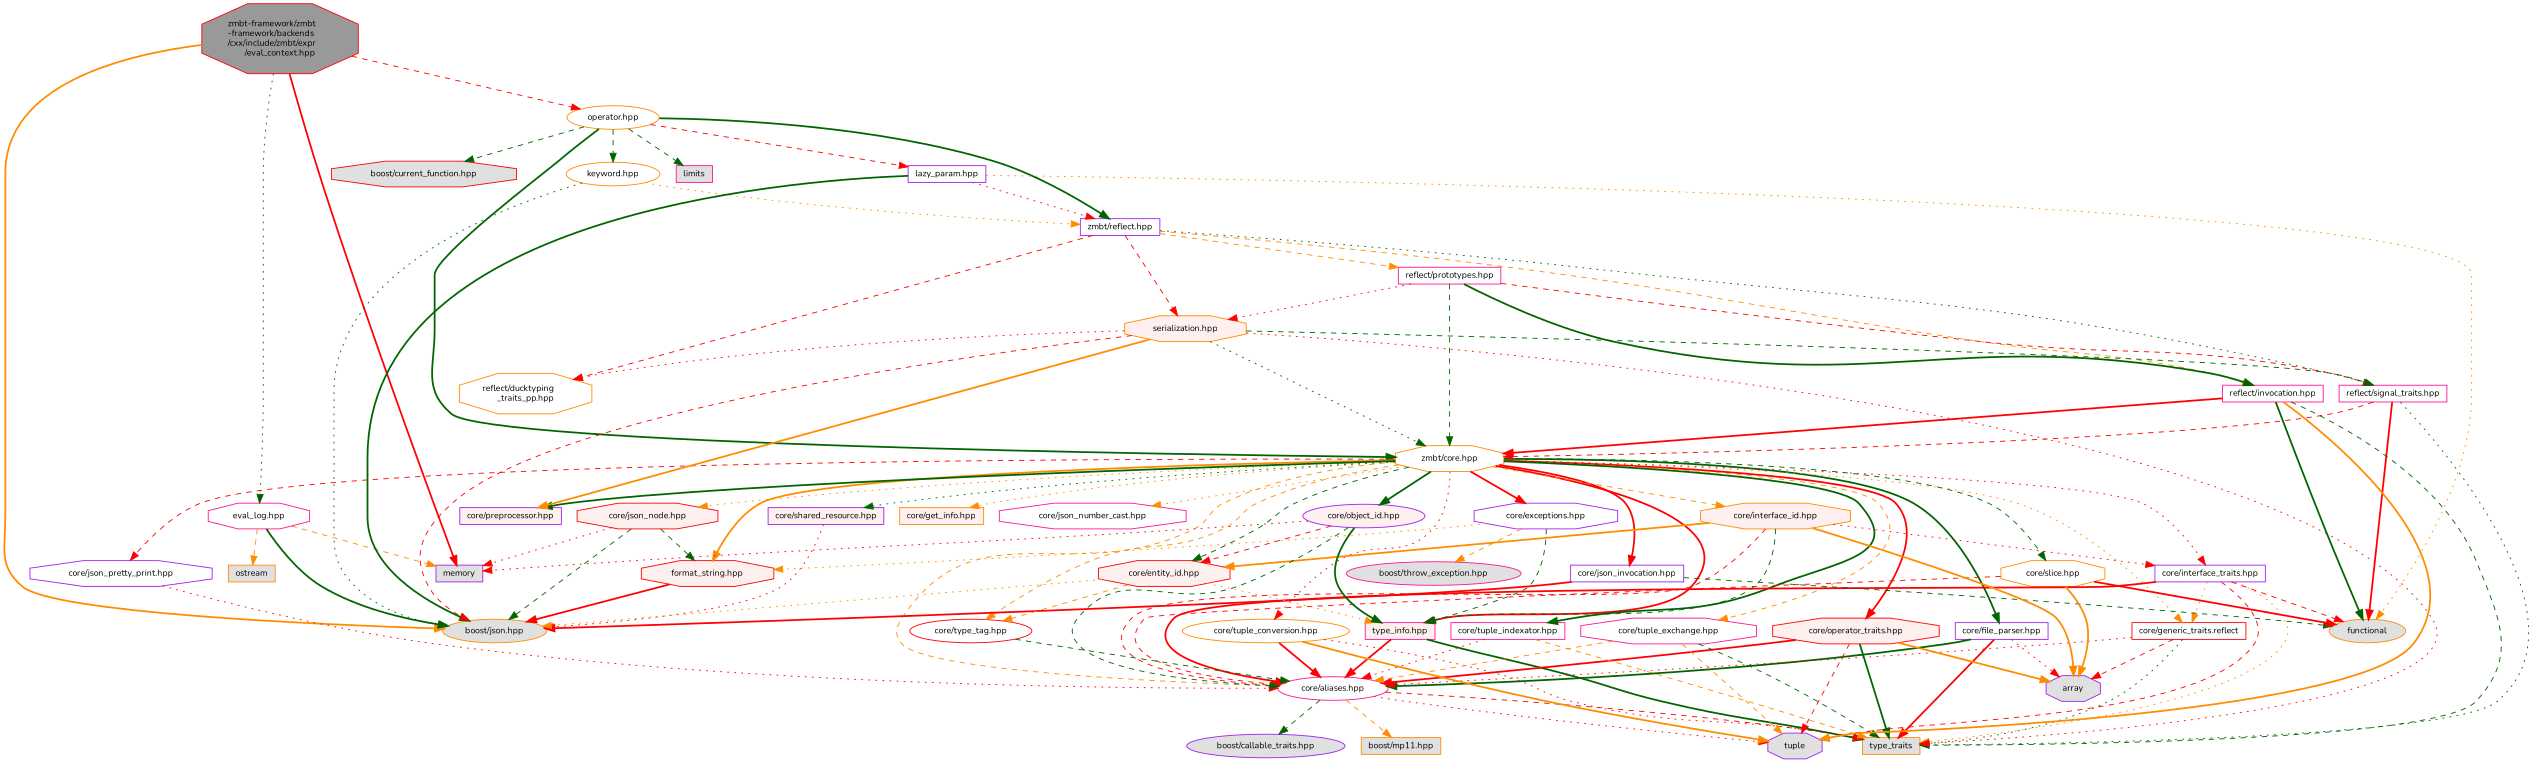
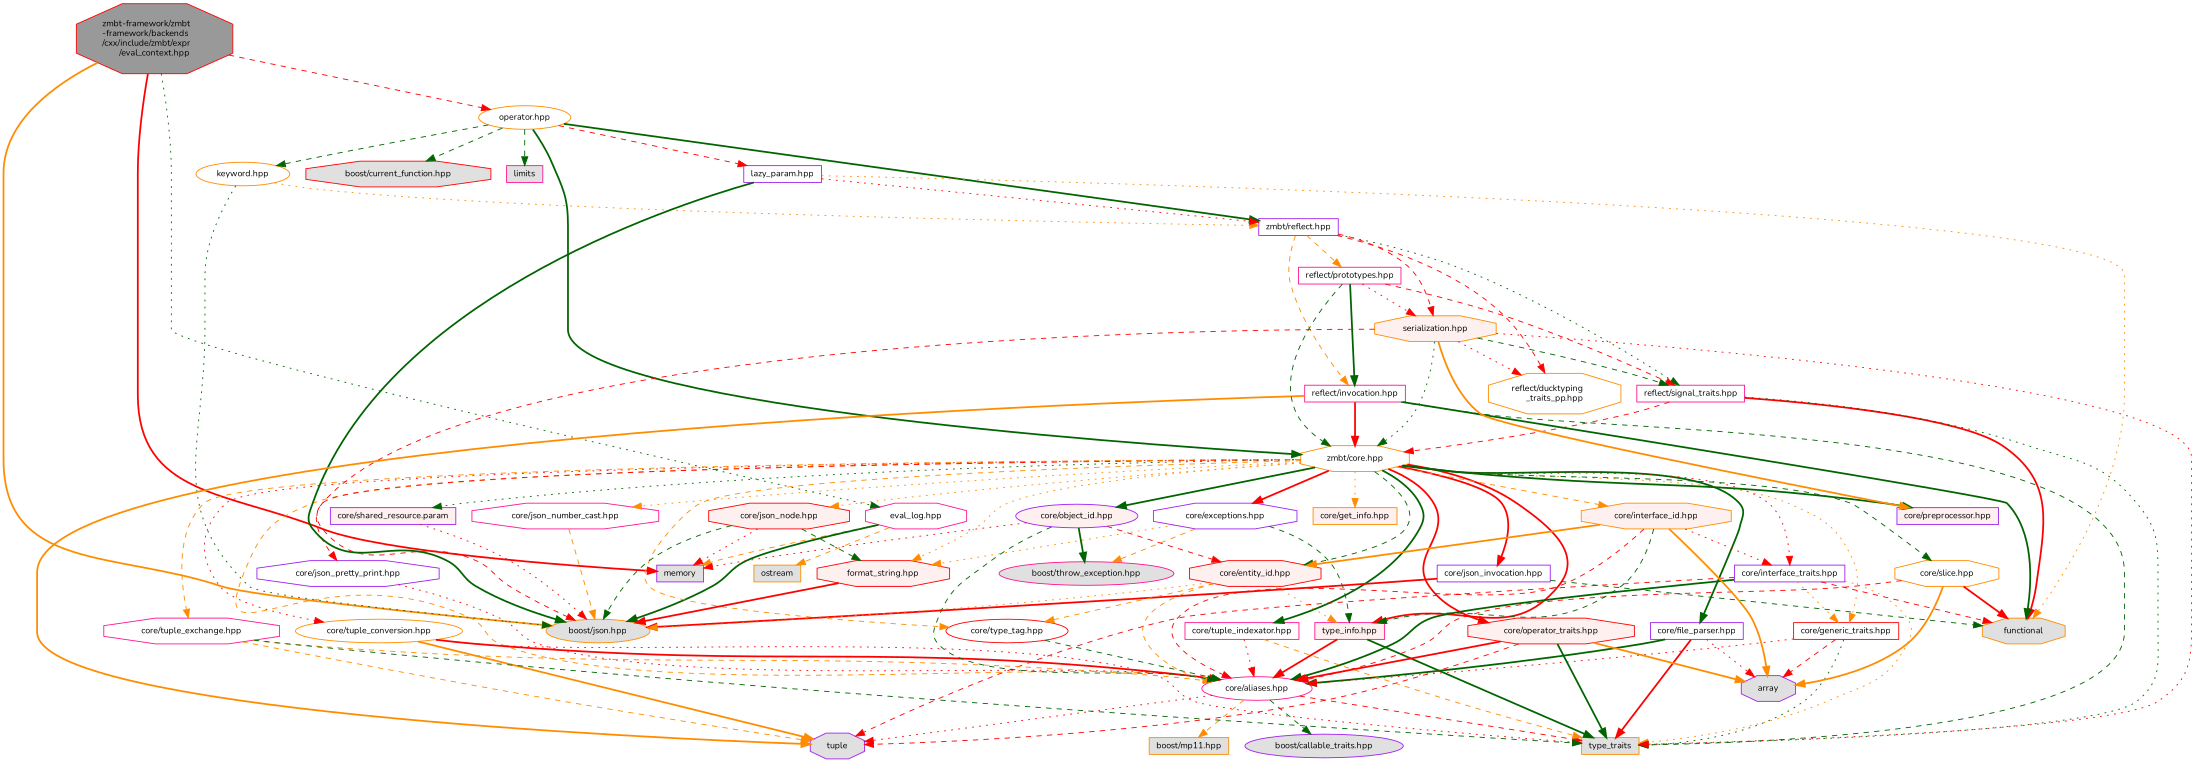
edge "zmbt/core.hpp" -> "format_string.hpp": style bold -> dotted
node "core/shared_resource.hpp": label "core/shared_resource.hpp" -> "core/shared_resource.param"
edge "core/json_number_cast.hpp" -> "boost/json.hpp": added
edge "core/object_id.hpp" -> "type_info.hpp": now "core/object_id.hpp" -> "boost/throw_exception.hpp"
edge "core/interface_traits.hpp" -> "core/aliases.hpp": color red -> darkgreen
edge "core/entity_id.hpp" -> "core/aliases.hpp": added
node "core/generic_traits.reflect": label "core/generic_traits.reflect" -> "core/generic_traits.hpp"
node "functional": shape ellipse -> octagon
